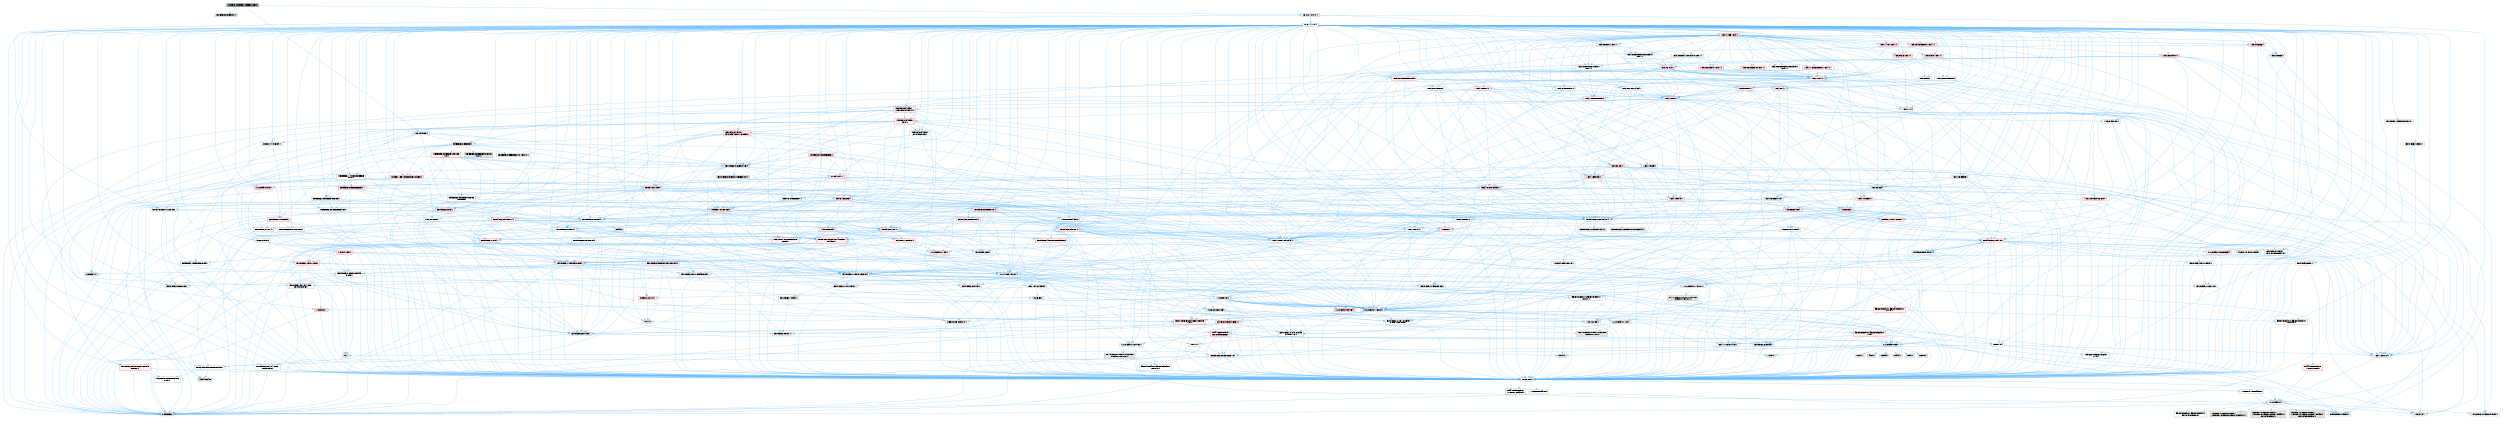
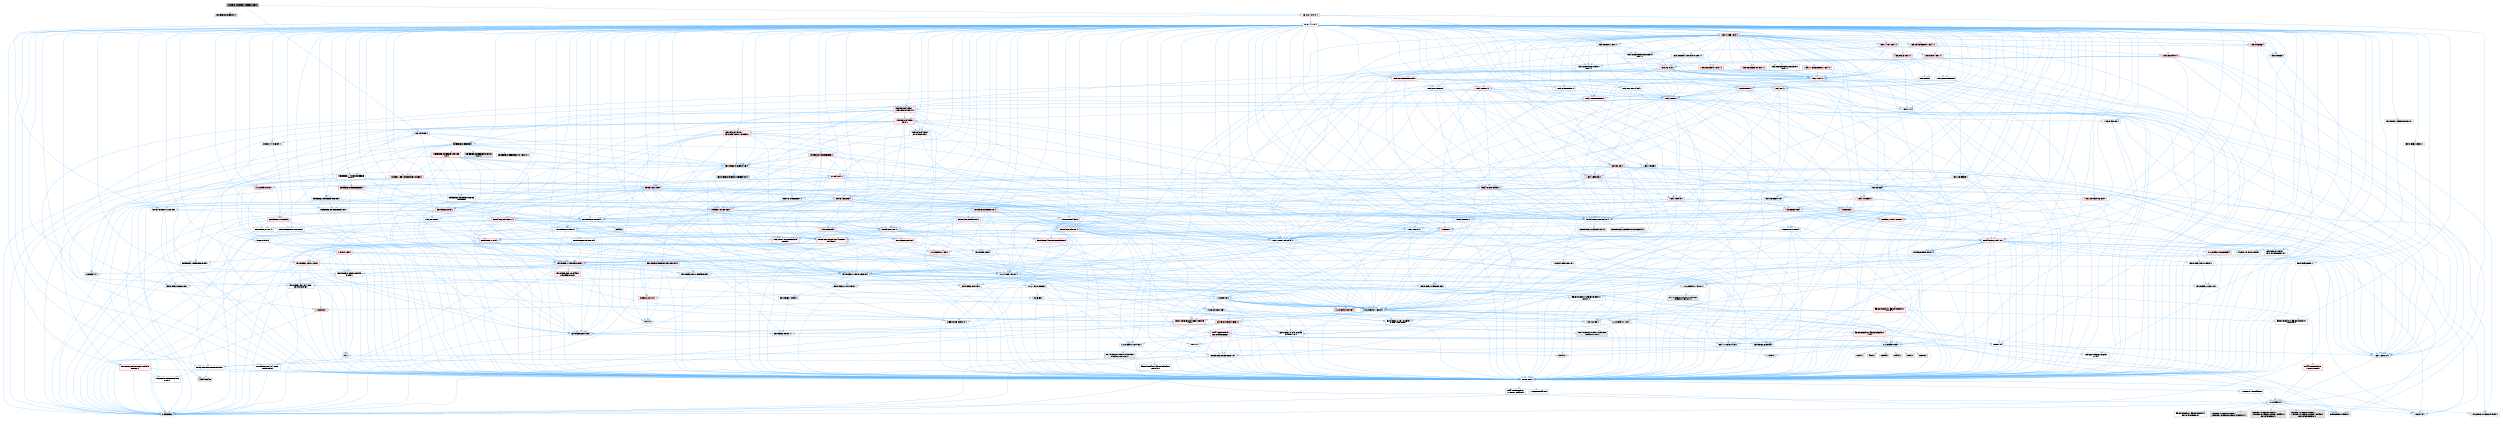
node "StringConv/Sorting.h": label "StringConv/Sorting.h" -> "Templates/Sorting.h"
node "Templates/CopyQualifiers AndRefsFromTo.h": added
node "UBT/MemoryBase.h": label "UBT/MemoryBase.h" -> "HAL/MemoryBase.h"
